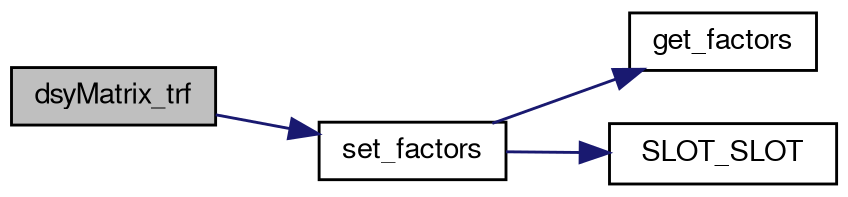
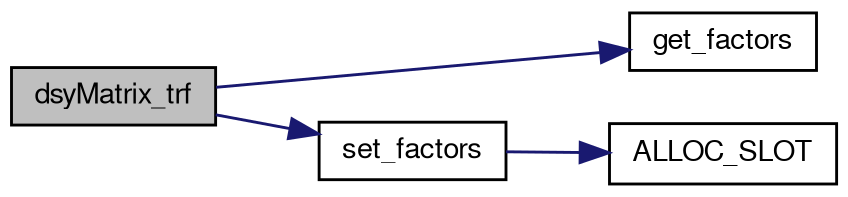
edge "set_factors" -> "get_factors": now "dsyMatrix_trf" -> "get_factors"
node "SLOT_SLOT": label "SLOT_SLOT" -> "ALLOC_SLOT"
